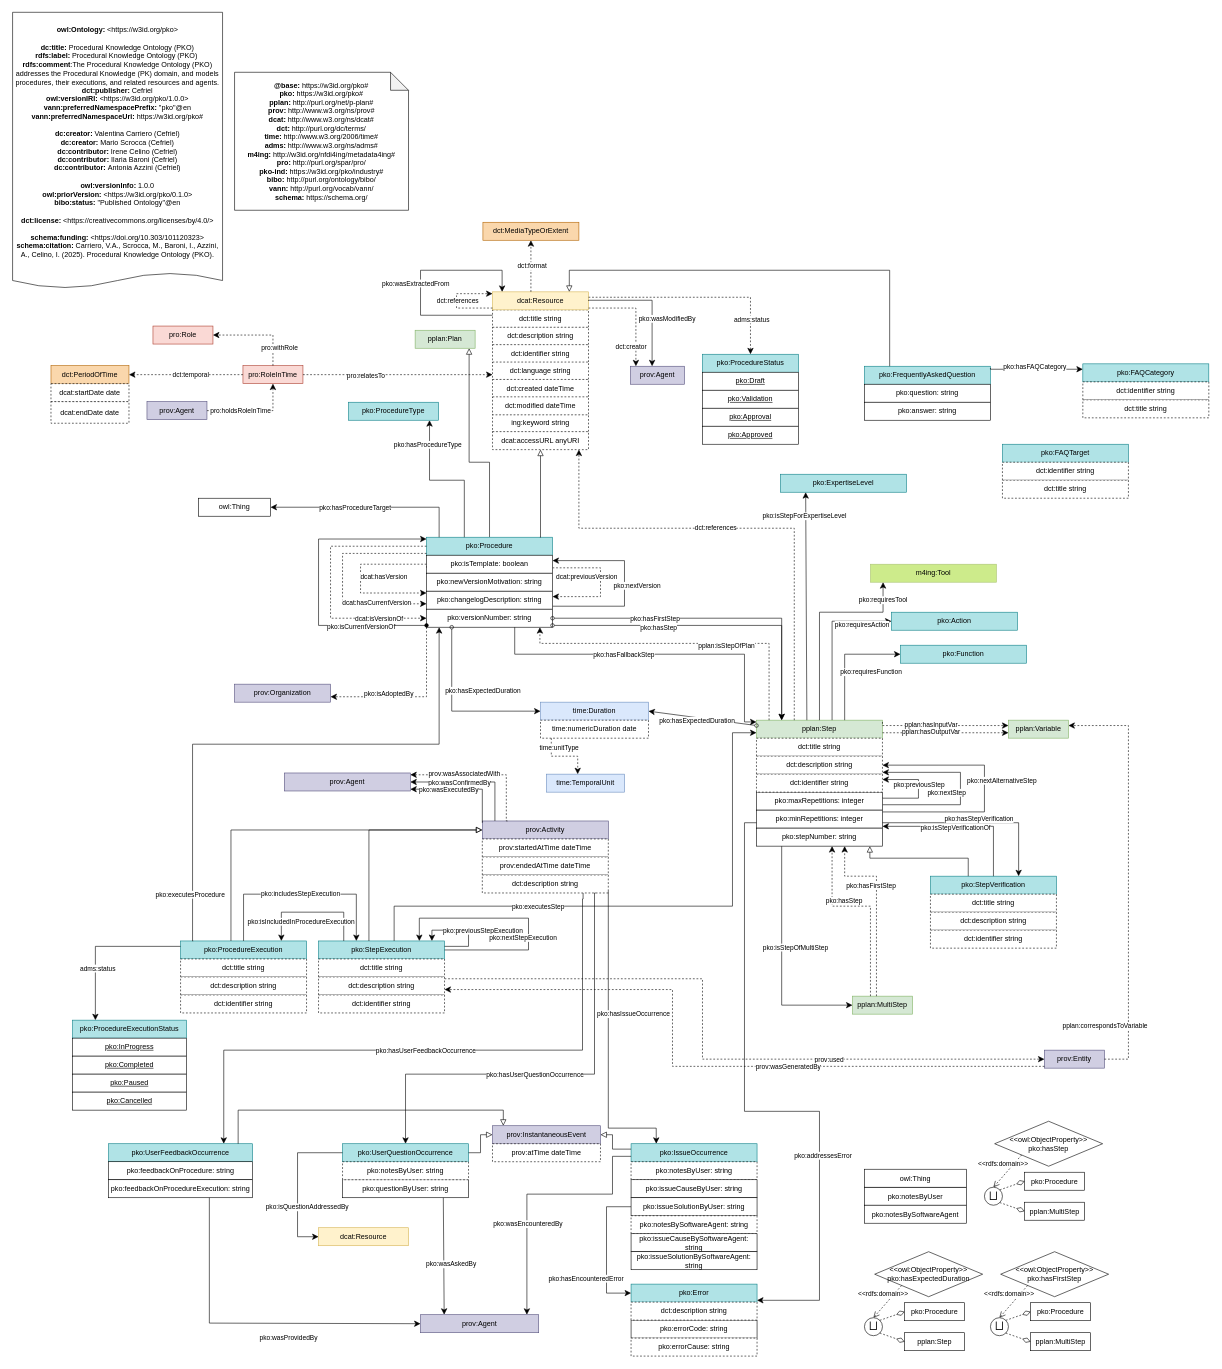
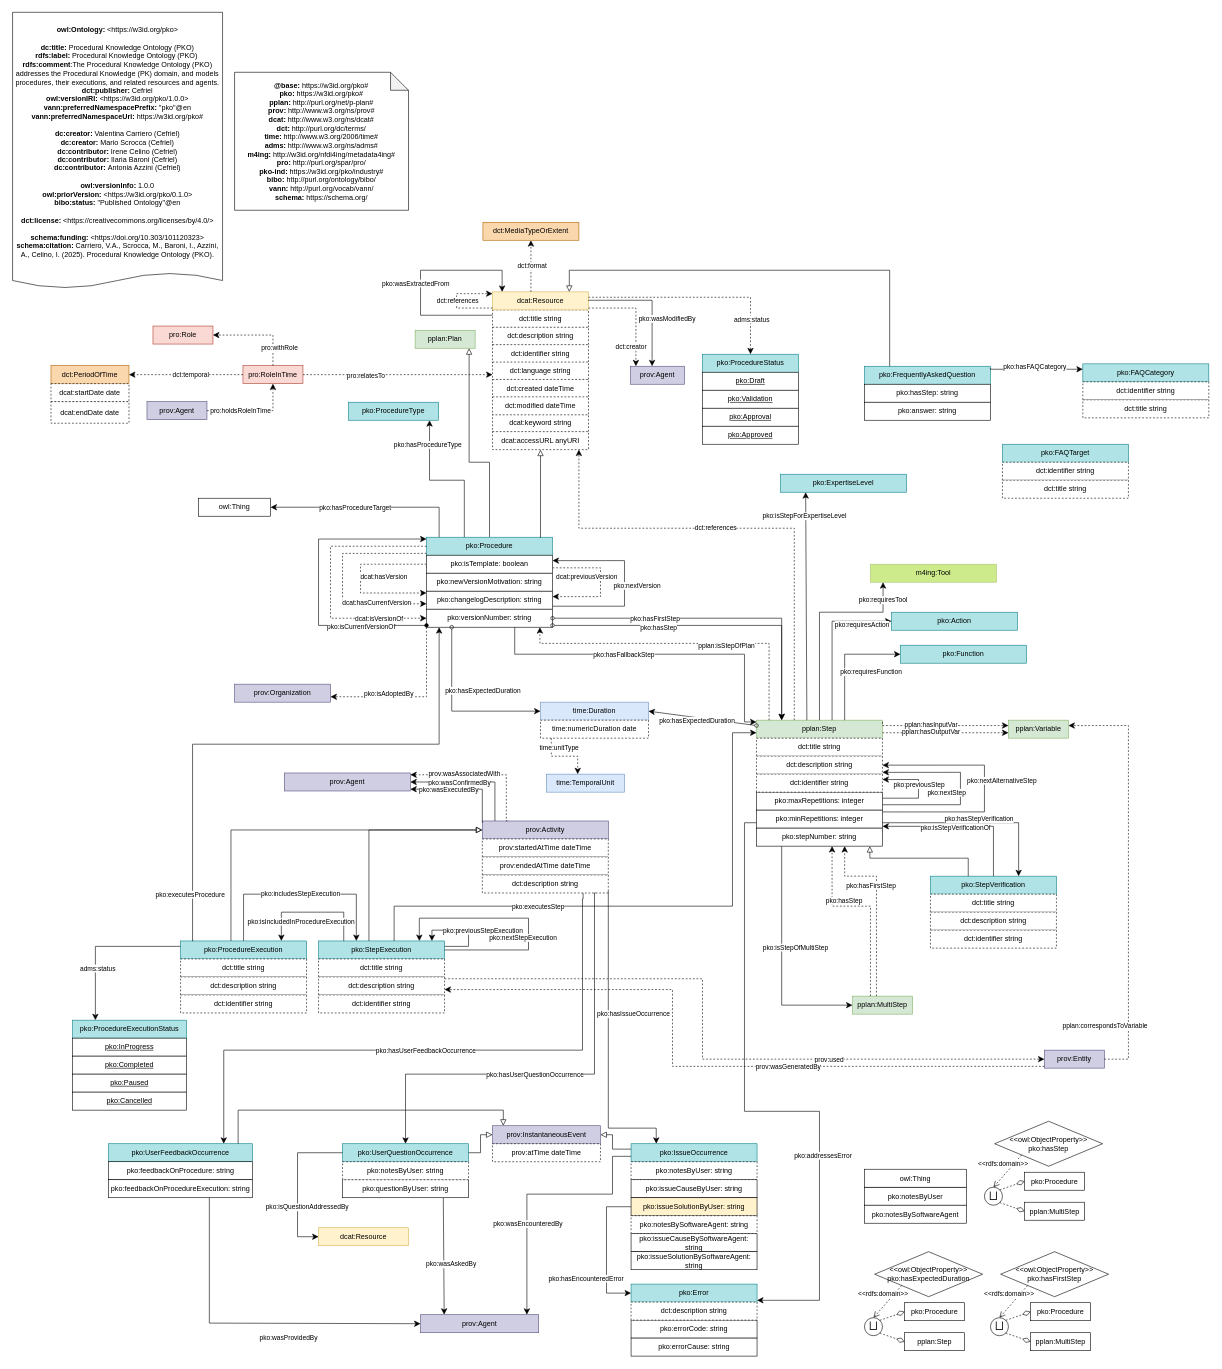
node "pko:question: string": label "pko:question: string" -> "pko:hasStep: string"
node "ing:keyword string": label "ing:keyword string" -> "dcat:keyword string"
node "pko:issueSolutionByUser: string": fillcolor #ffffff -> #fff2cc
node "pko:errorCause: string": style dashed -> solid
